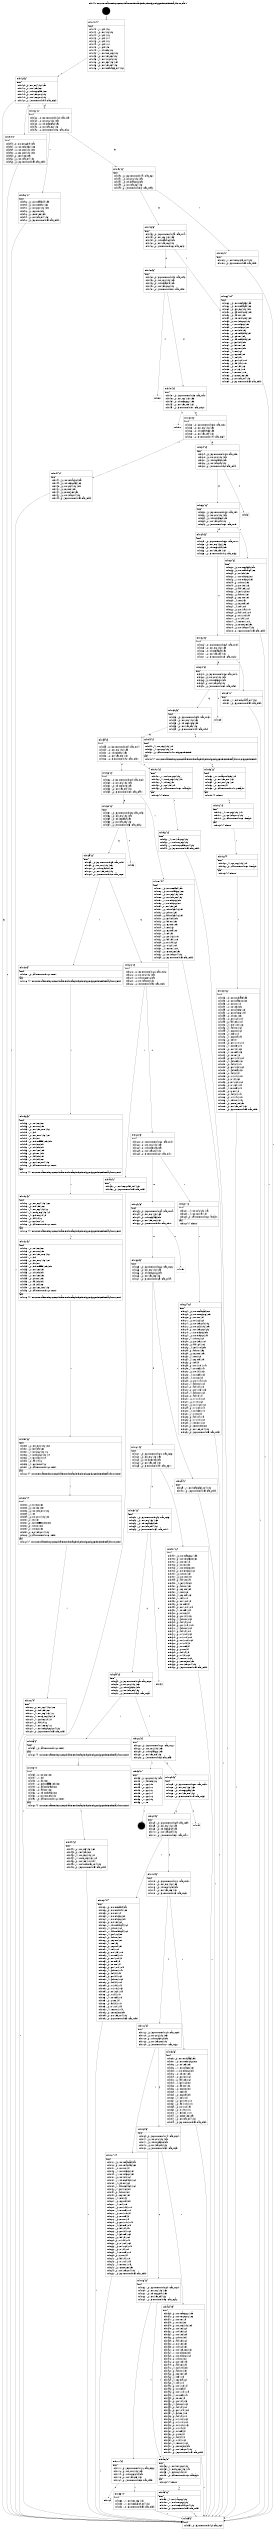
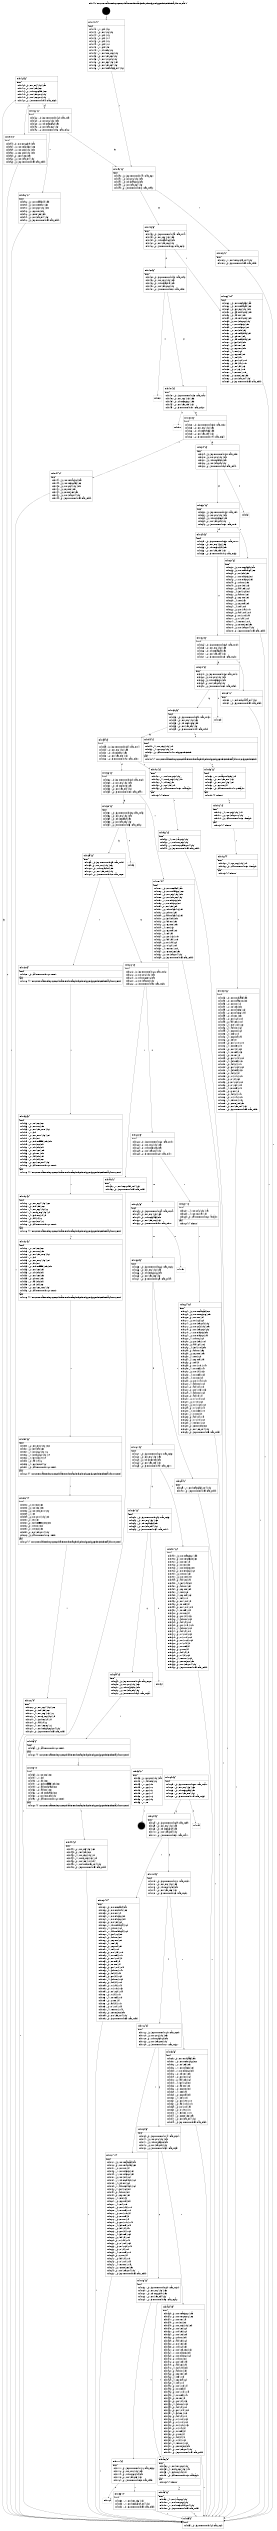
edge "0x401440 [47]" -> "0x40146f [23]": now "0x401440 [47]" -> "0x40149c [25]"
node "0x4016c2 [25]": removed
